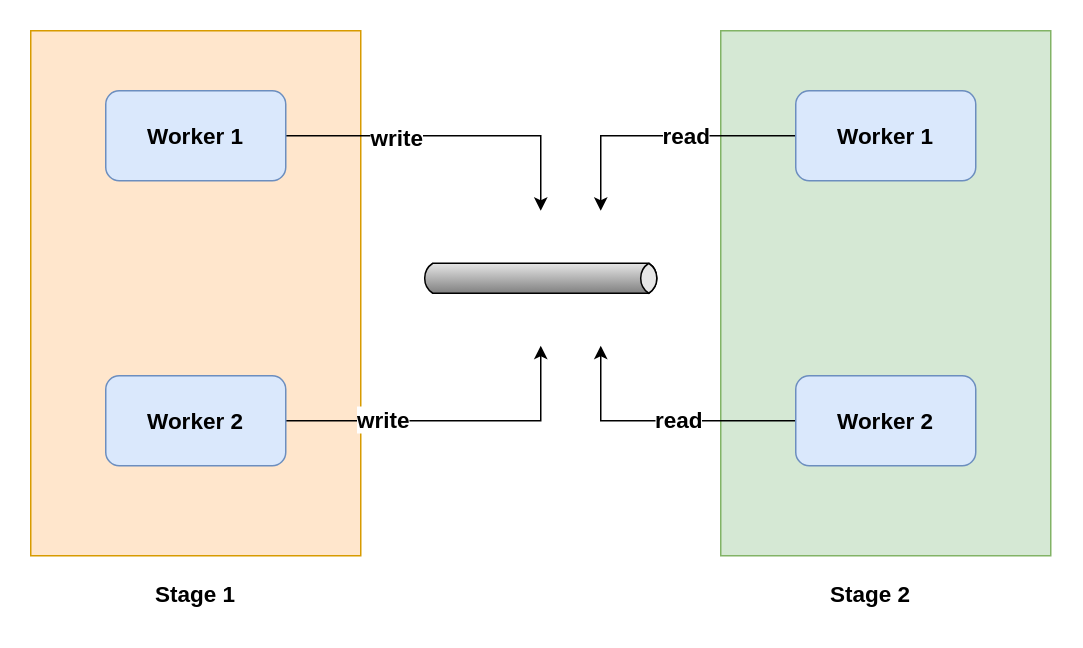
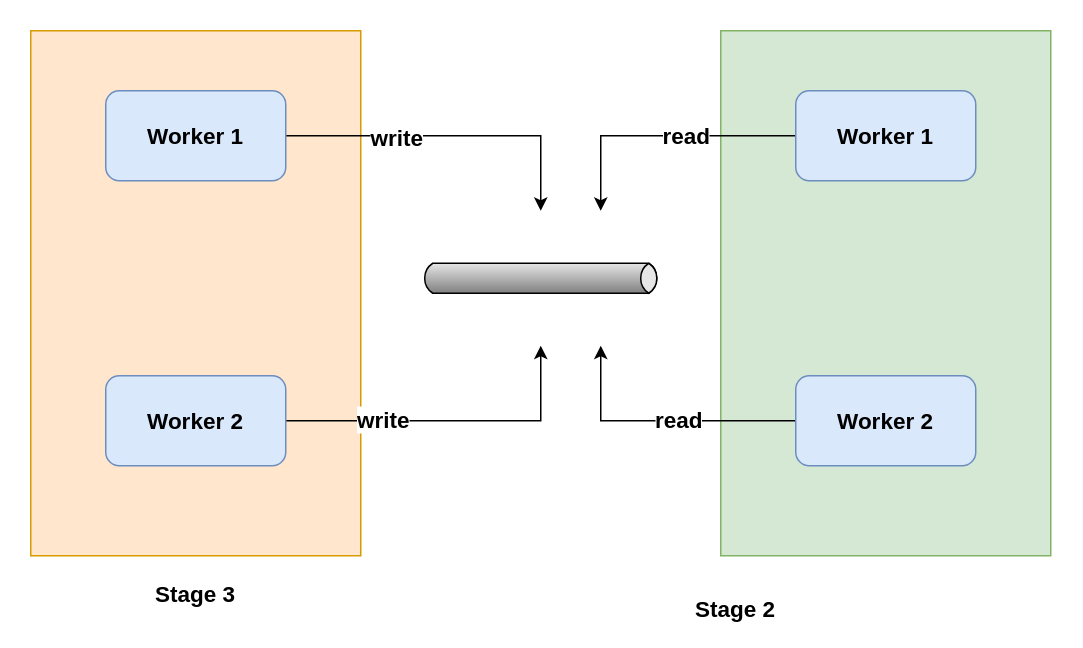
node "Stage 1": label "Stage 1" -> "Stage 3"
node "Stage 2": moved (871, 593) -> (736, 608)
